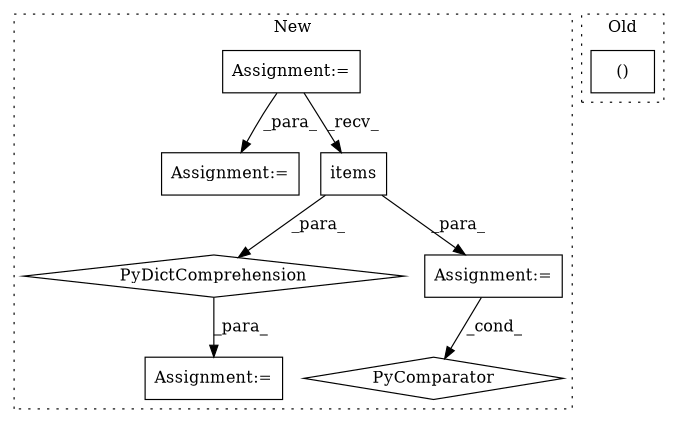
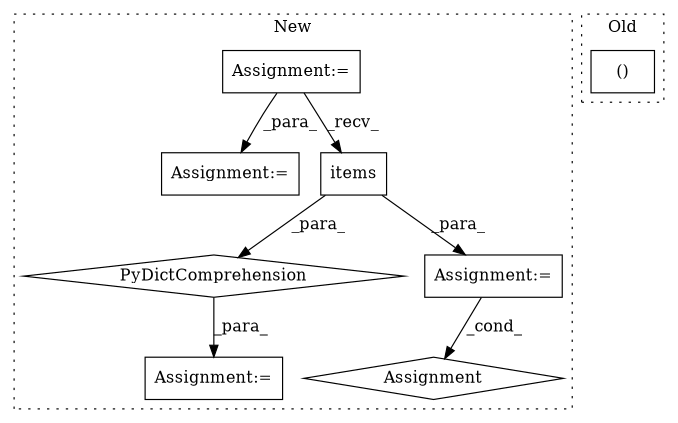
node "PyComparator": label "PyComparator" -> "Assignment"
